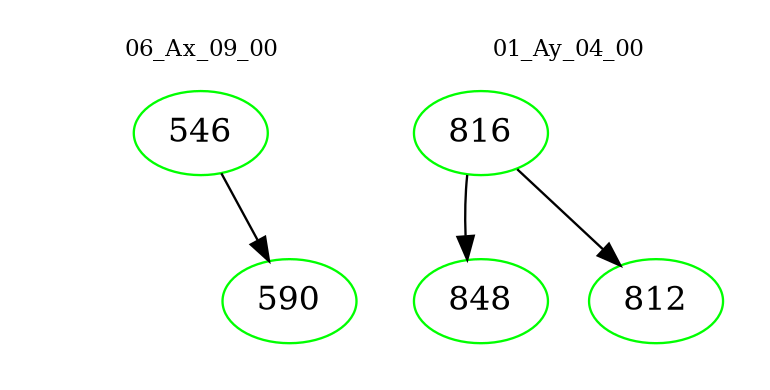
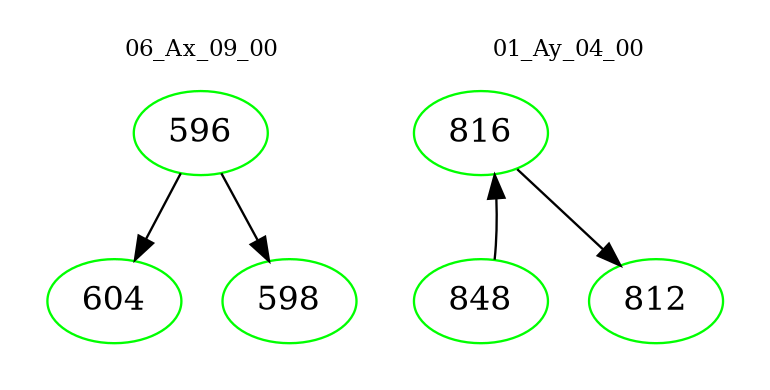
node "546": label "546" -> "596"
edge "816" -> "848": reversed
node "604": added
node "590": label "590" -> "598"
